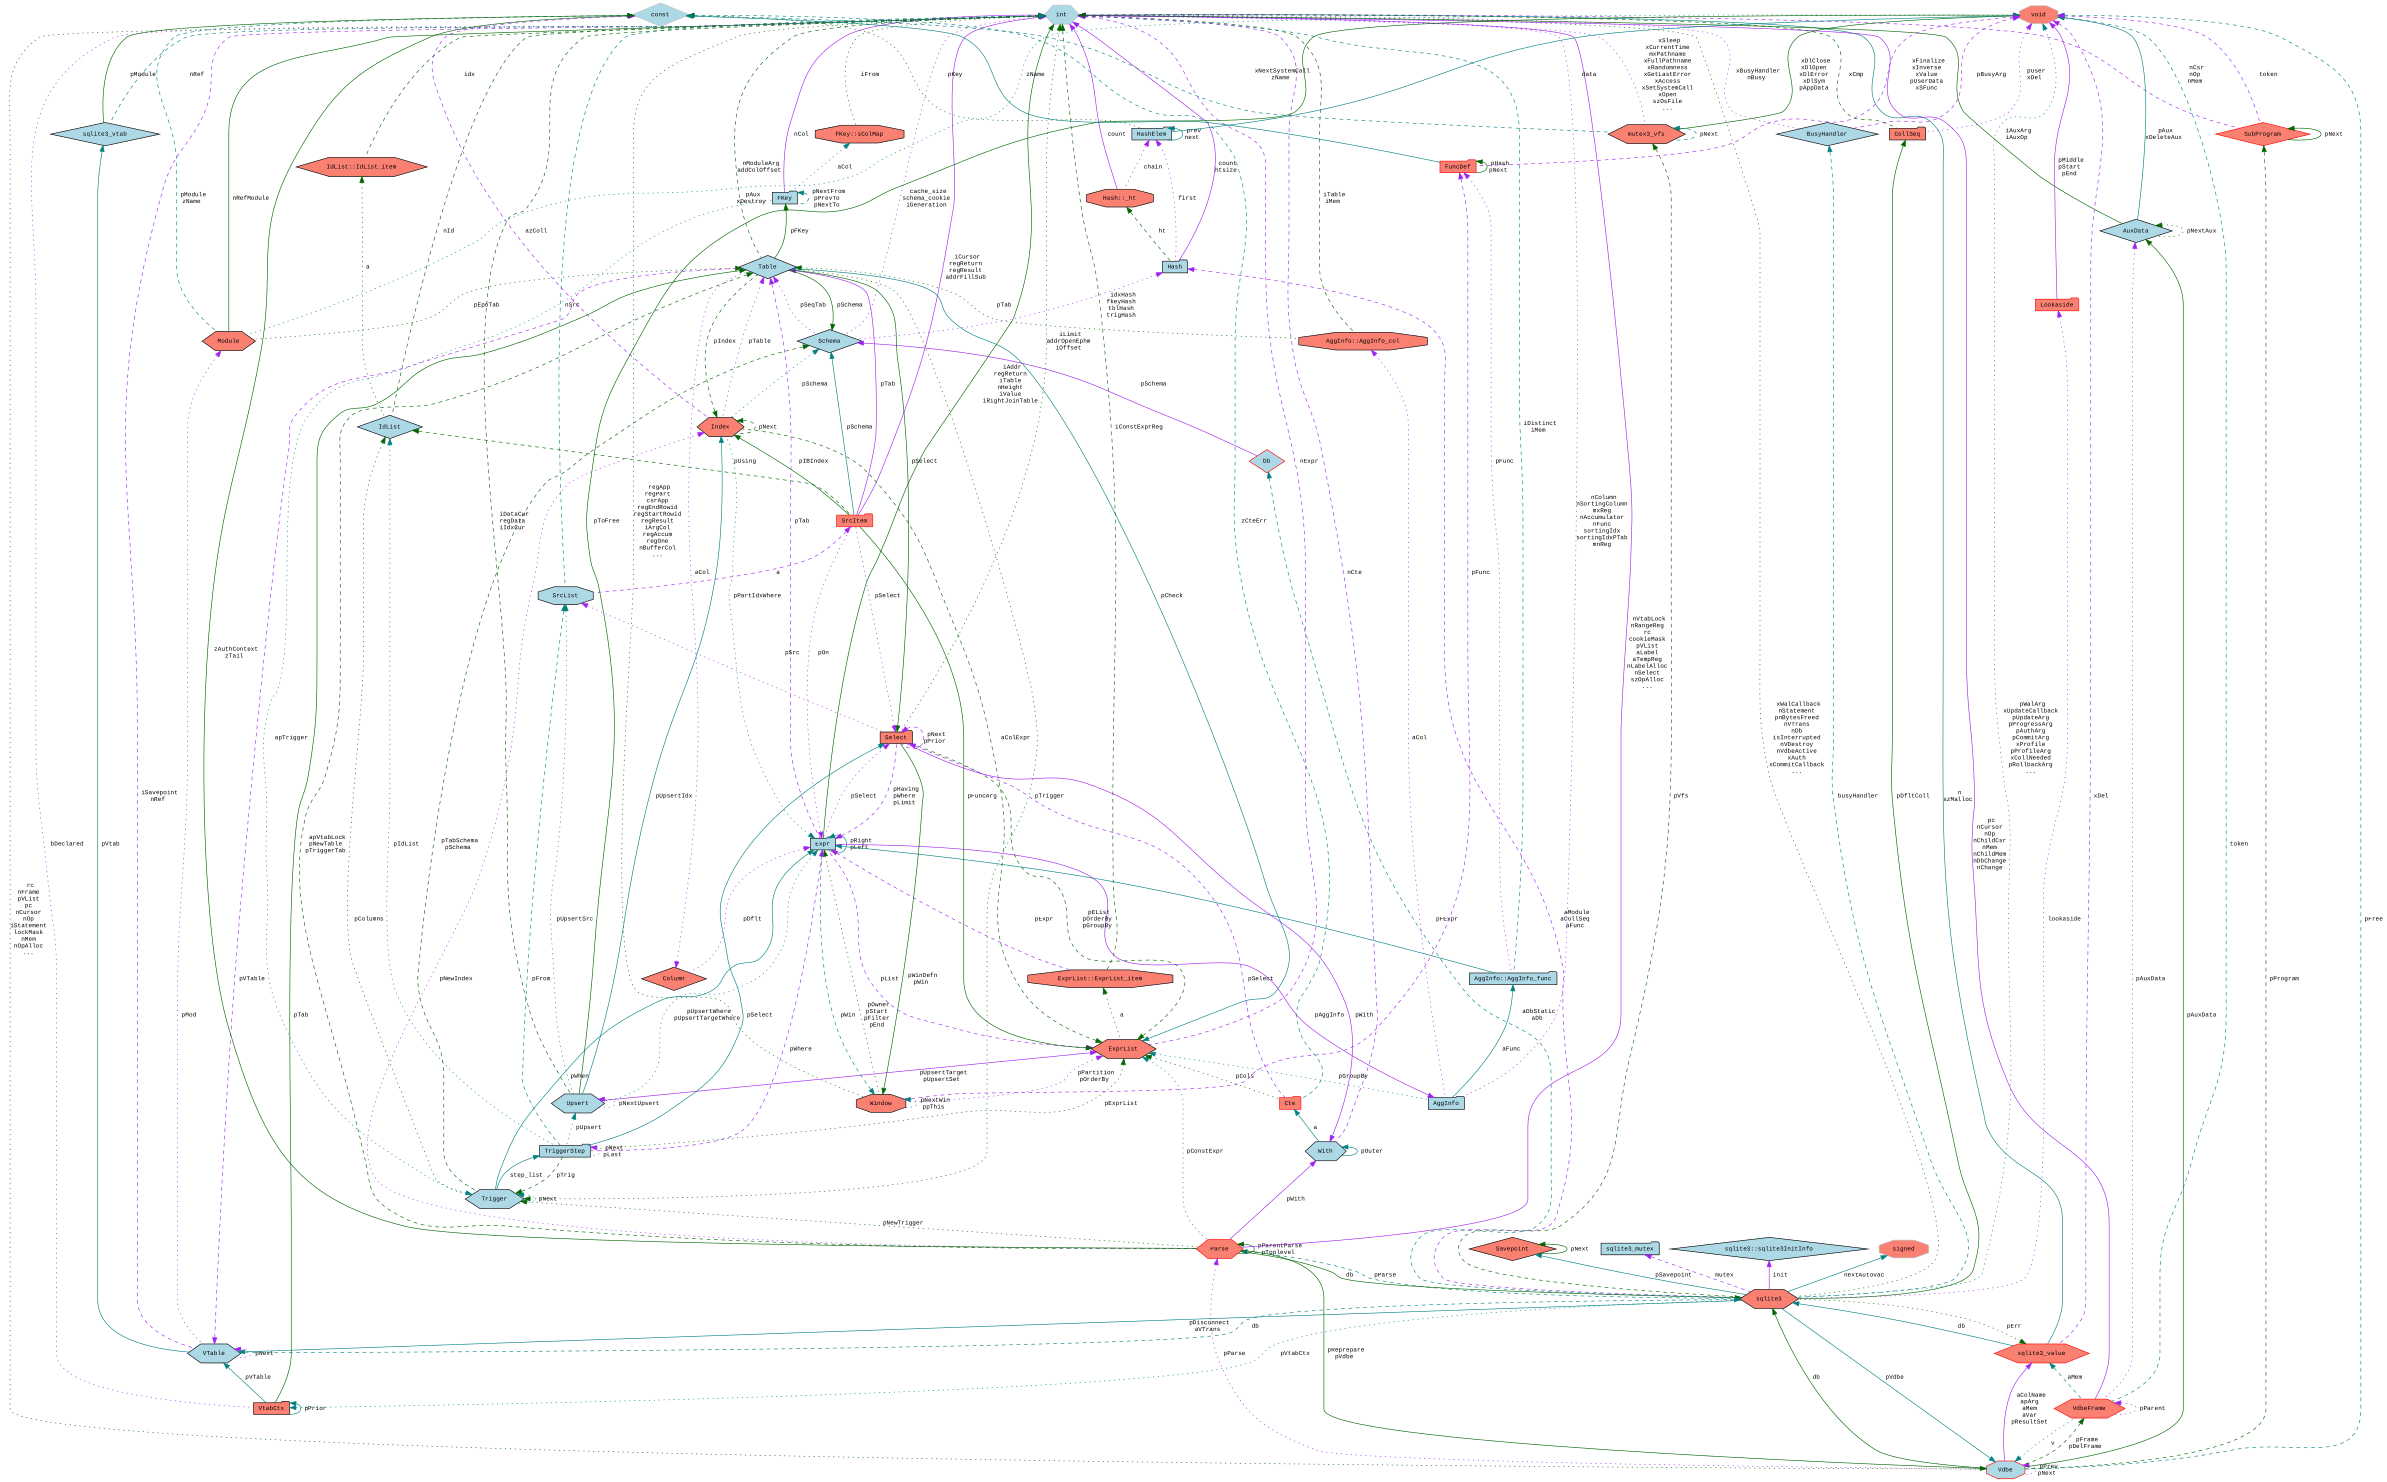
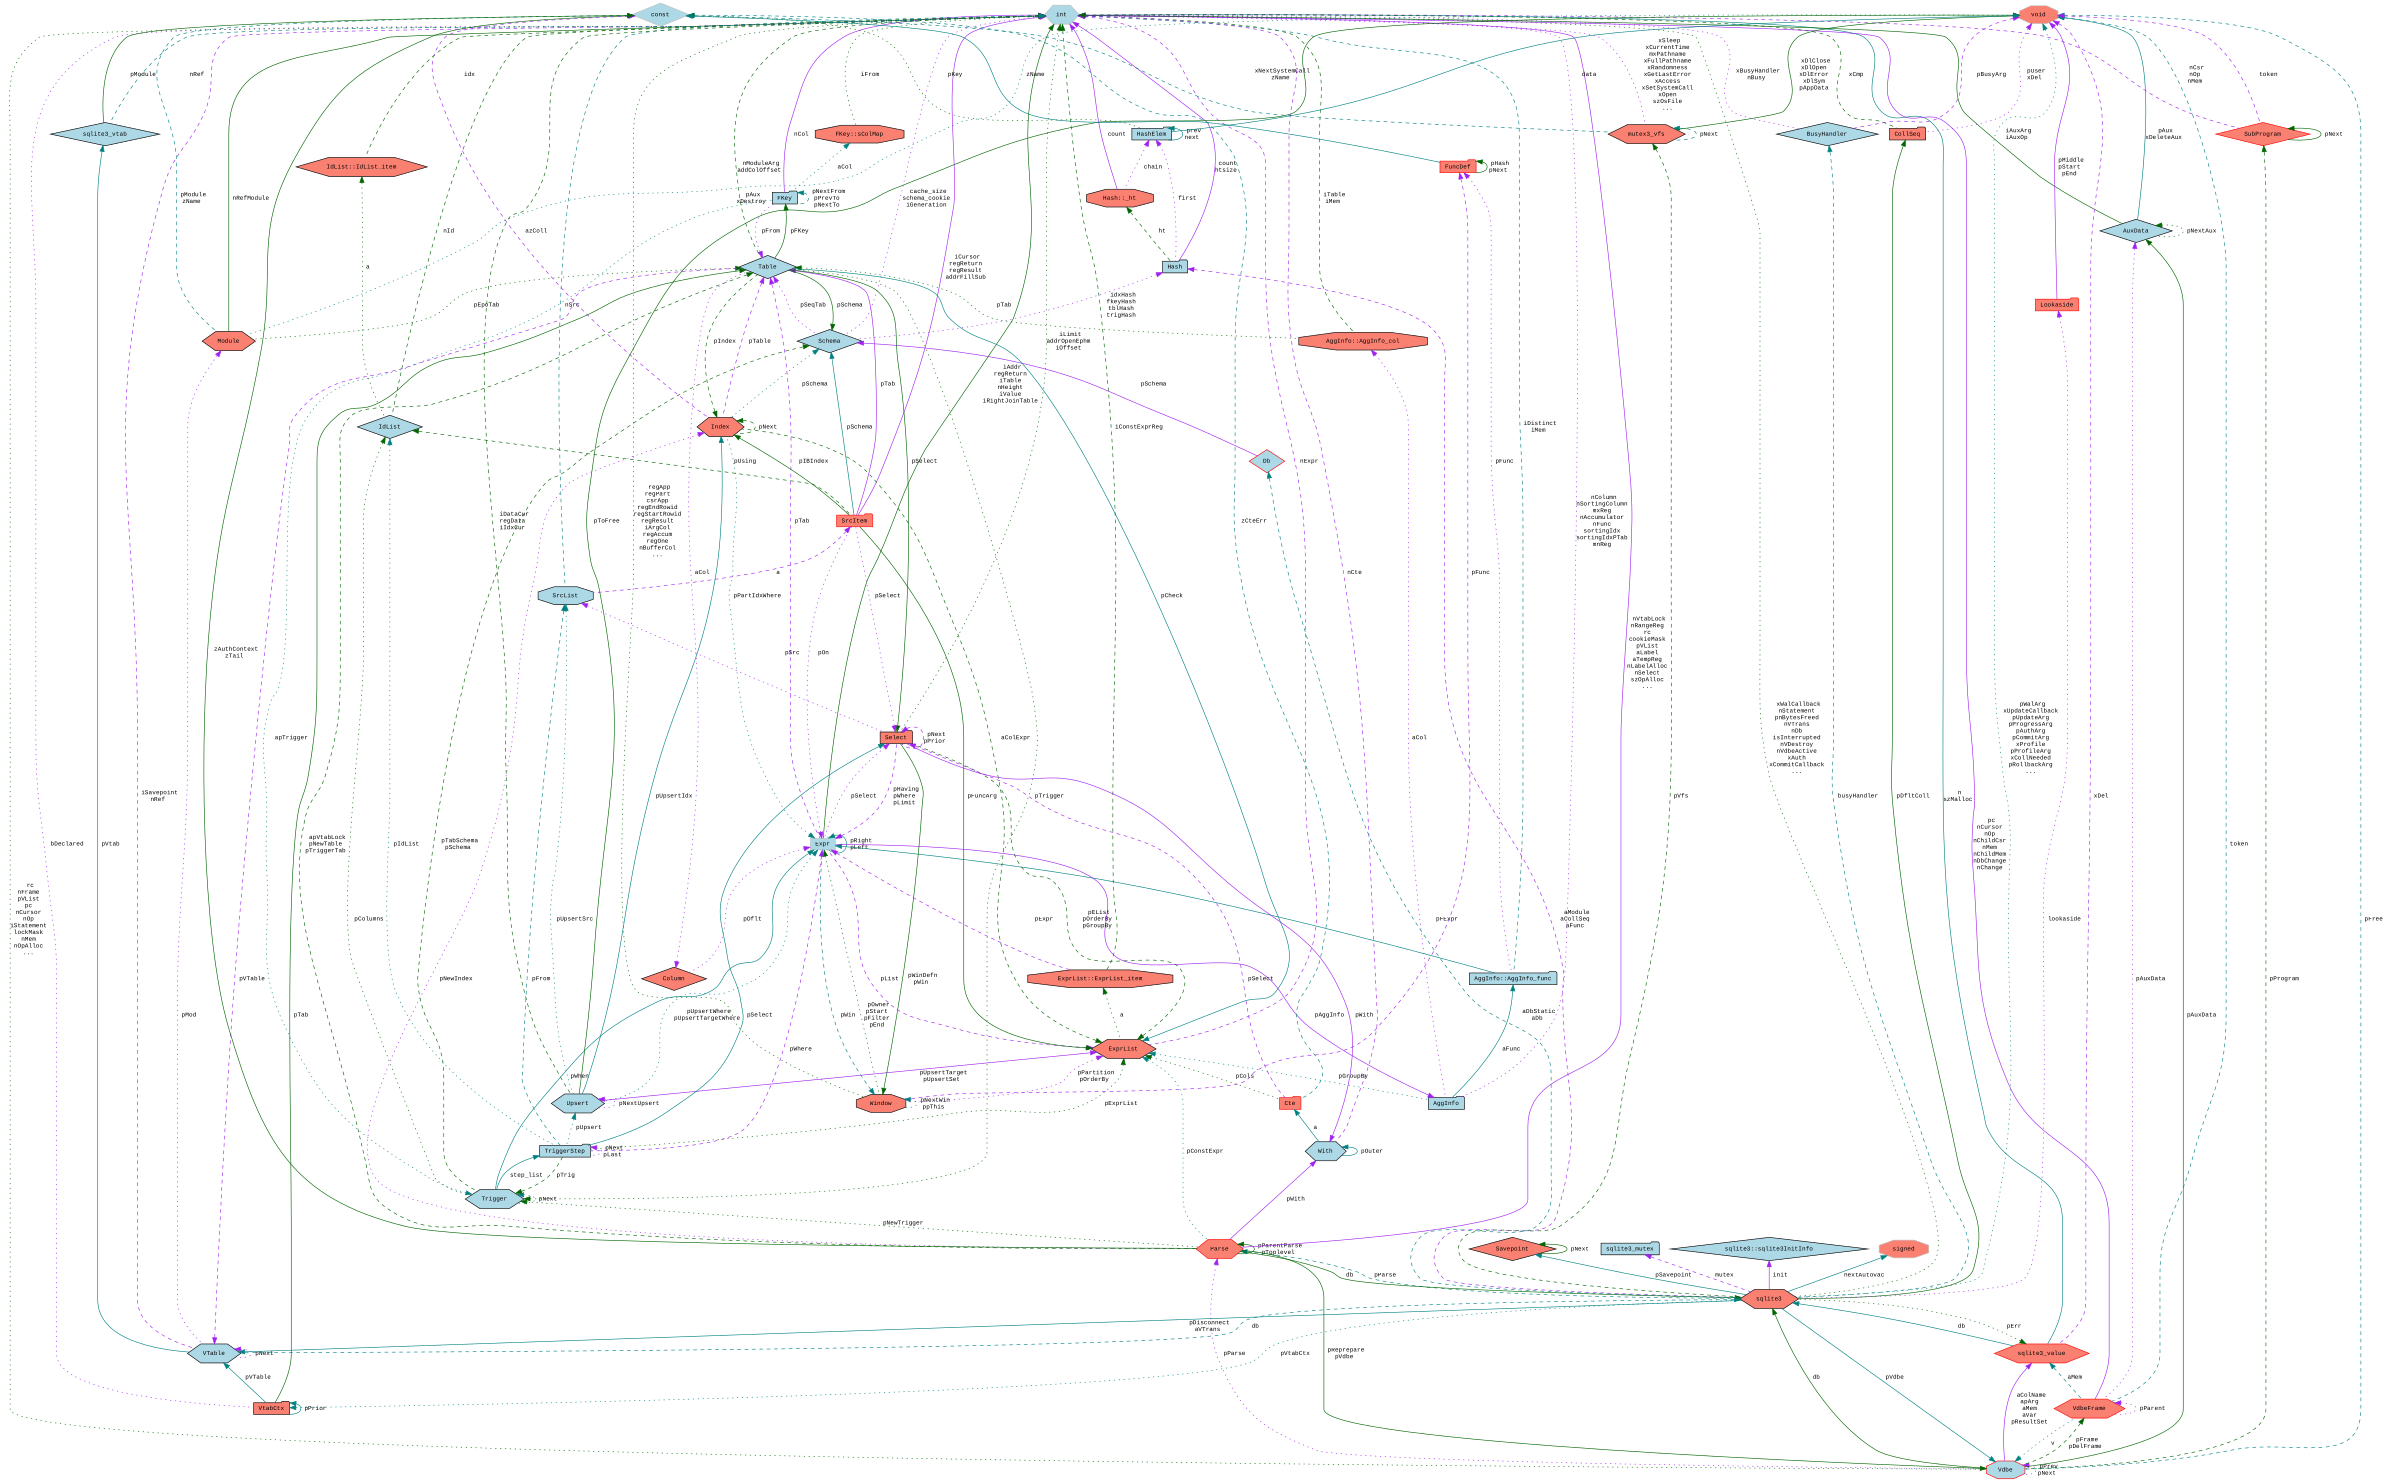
edge "FuncDef" -> "void": removed, label "xFinalize xInverse xValue pUserData xSFunc"
edge "FKey" -> "Table": added, label "pFrom"
edge "Index" -> "Table": style dotted -> dashed
node "Expr": color black -> grey75
